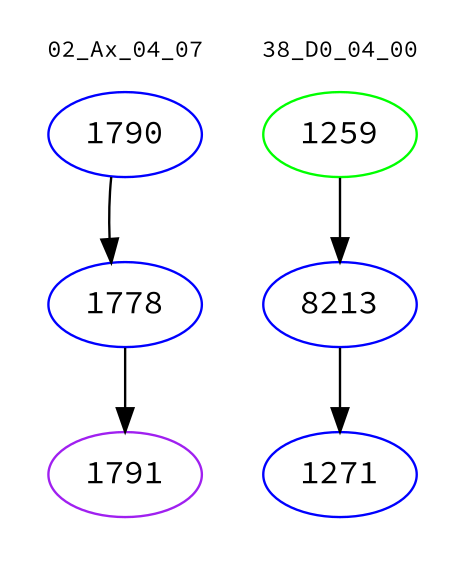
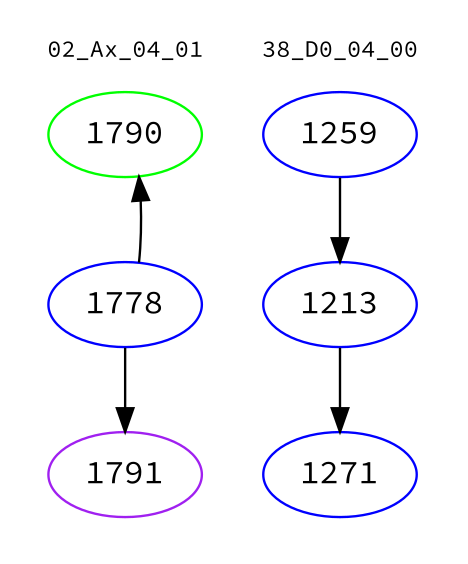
cluster "02_Ax_04_07": label "02_Ax_04_07" -> "02_Ax_04_01"
node "1790": color blue -> green
node "1259": color green -> blue
edge "1790" -> "1778": reversed
node "8213": label "8213" -> "1213"
